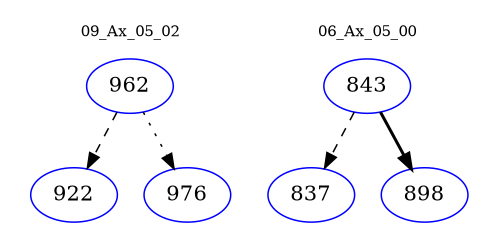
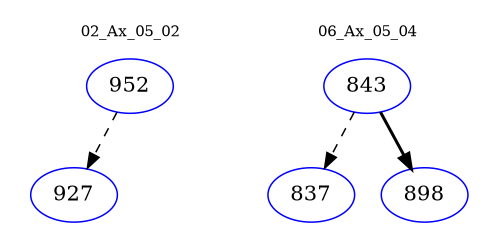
cluster "09_Ax_05_02": label "09_Ax_05_02" -> "02_Ax_05_02"
cluster "06_Ax_05_00": label "06_Ax_05_00" -> "06_Ax_05_04"
node "962": label "962" -> "952"
node "922": label "922" -> "927"
node "976": removed
